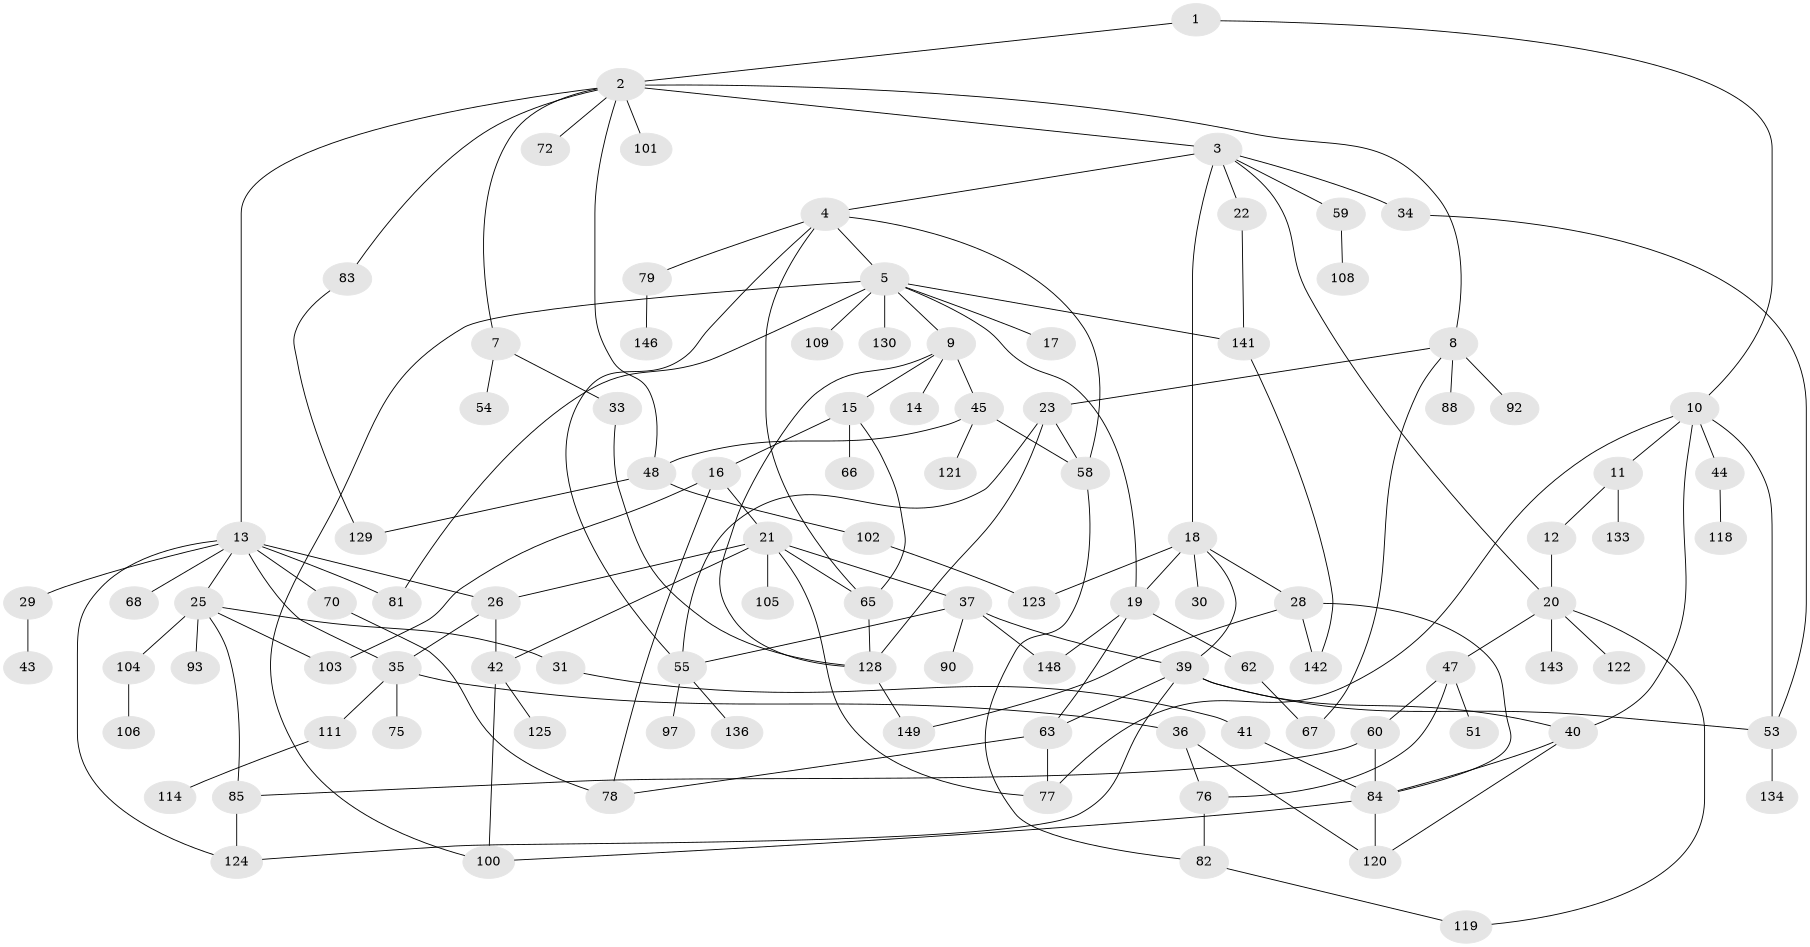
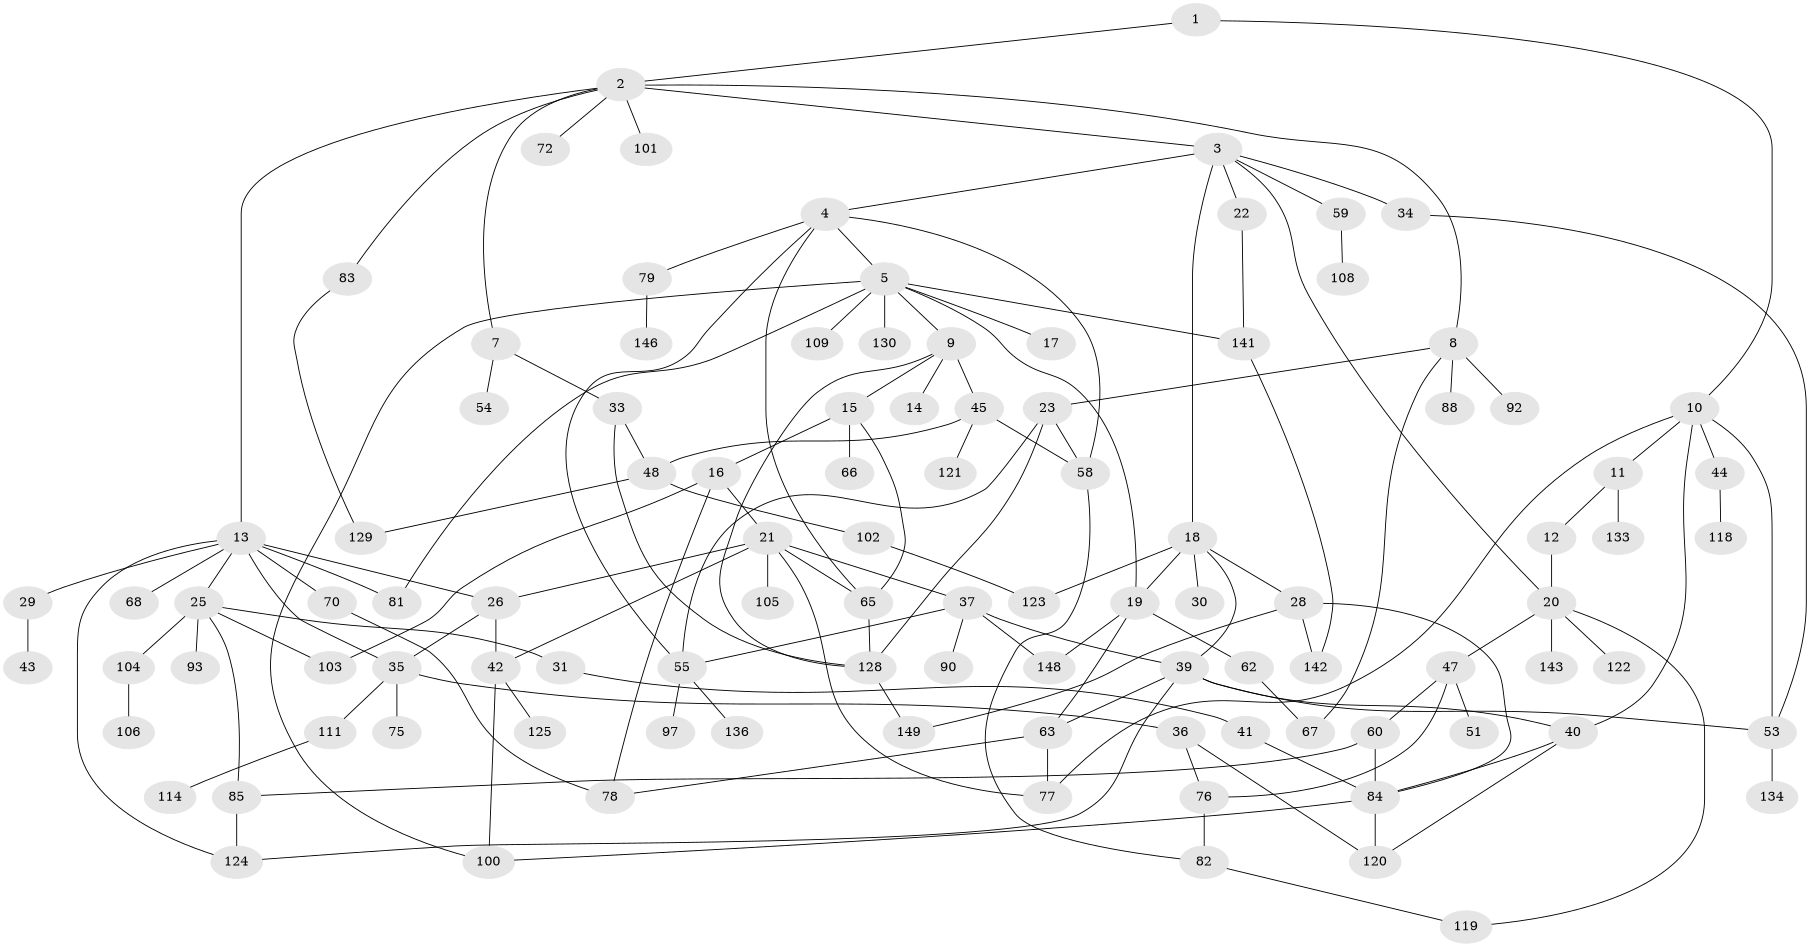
edge "2" -- "48": now "33" -- "48"
